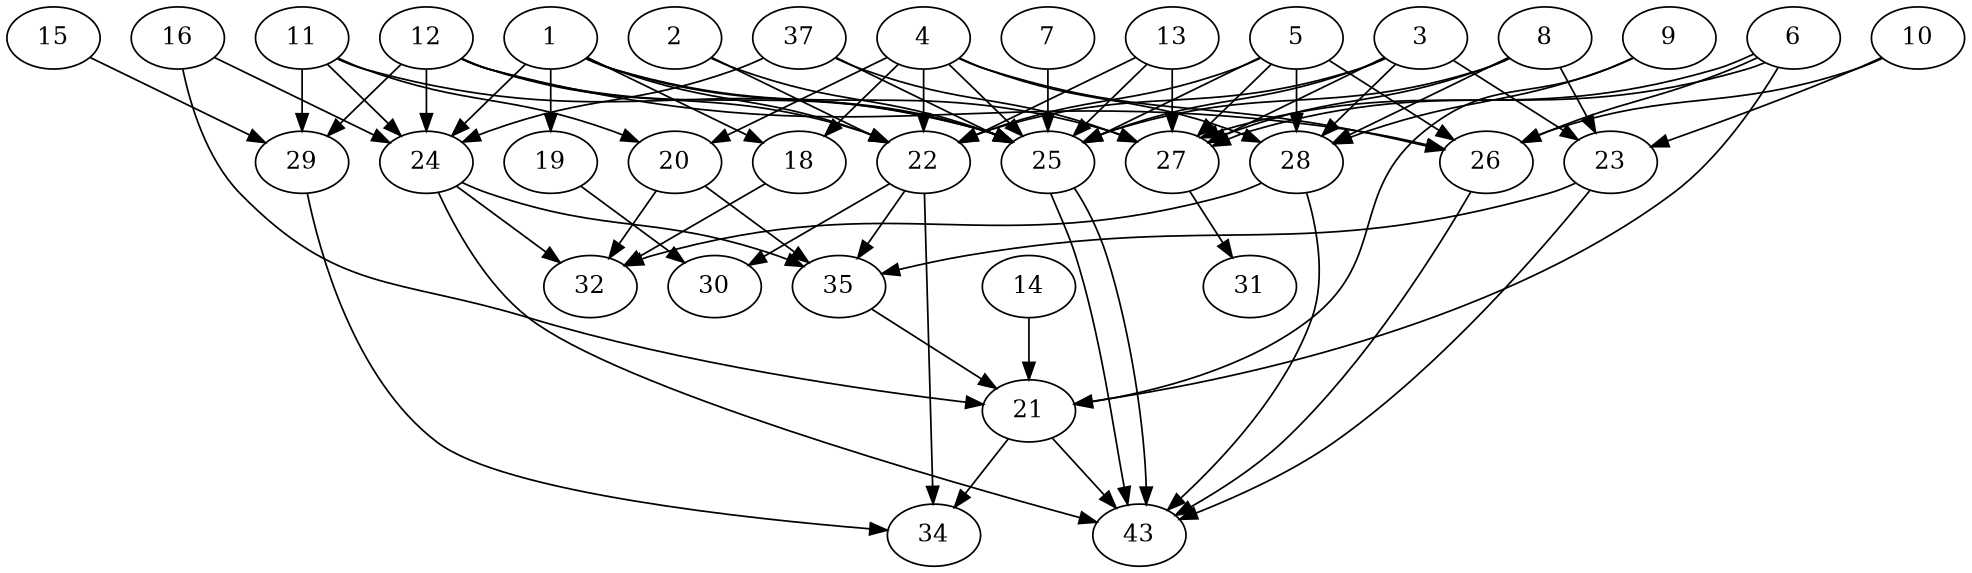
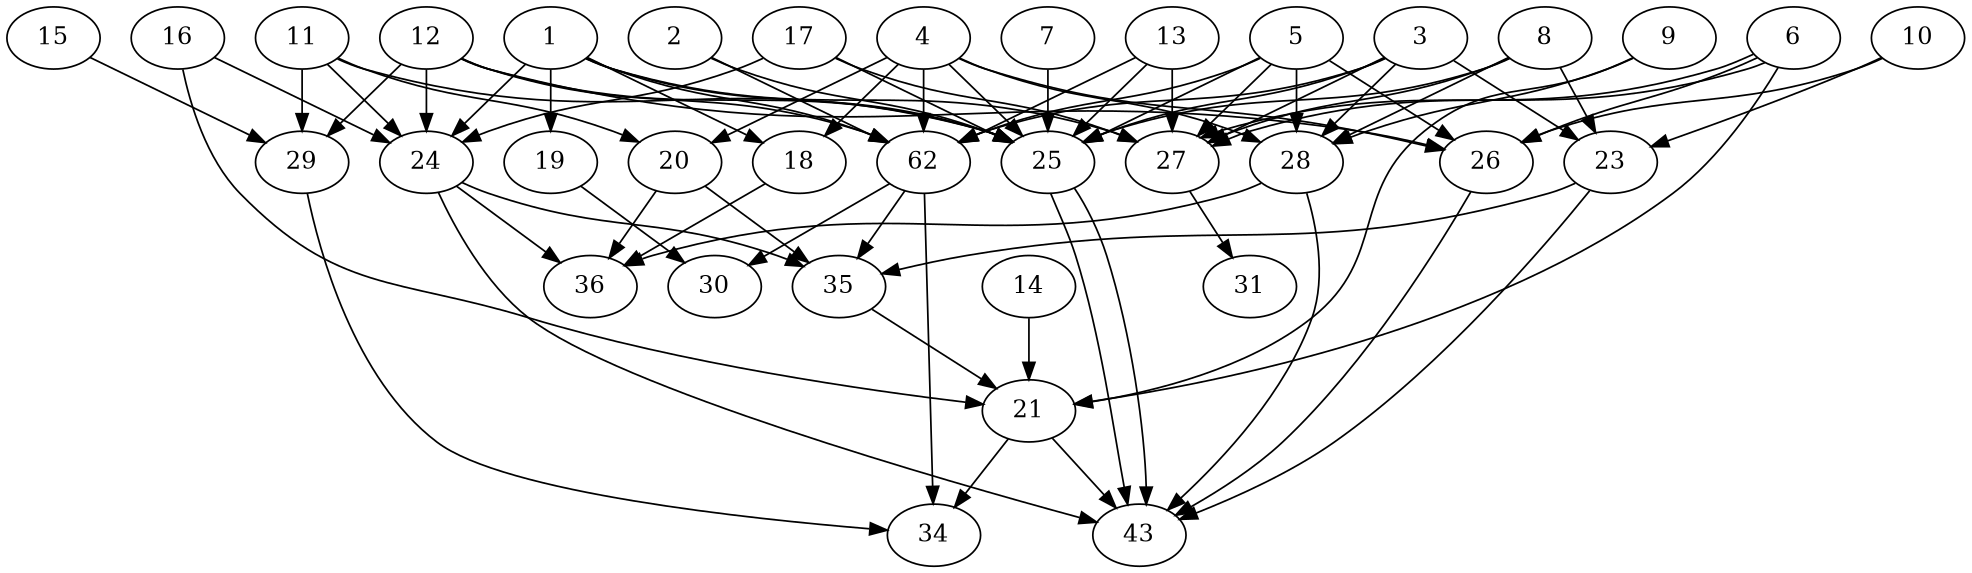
node "37": label "37" -> "17"
node "22": label "22" -> "62"
node "32": label "32" -> "36"
